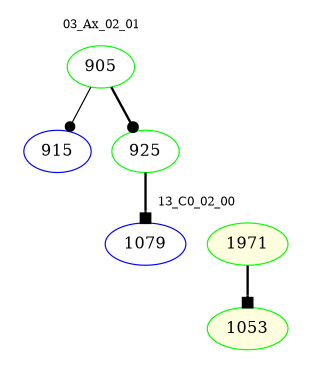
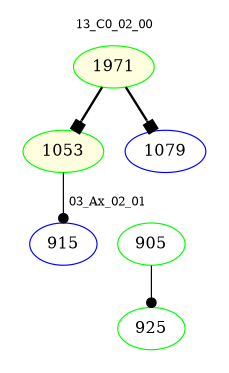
edge "905" -> "915": now "1053" -> "915"
edge "905" -> "925": style bold -> solid
edge "925" -> "1079": now "1971" -> "1079"
